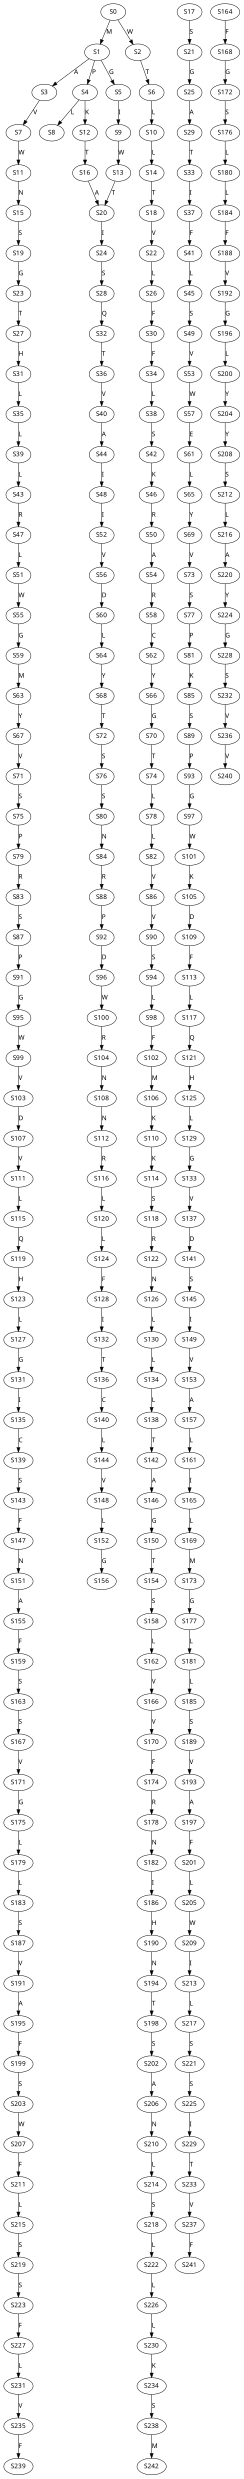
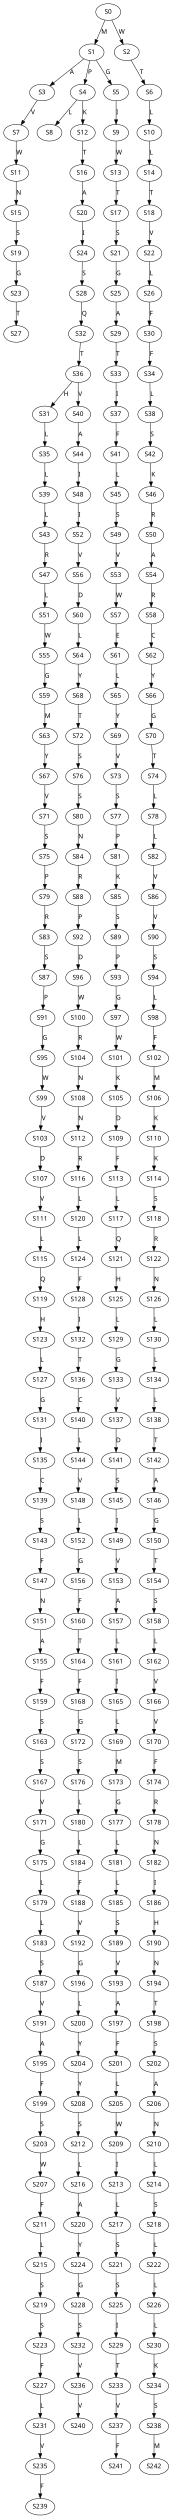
edge "S13" -> "S20": now "S13" -> "S17"
edge "S27" -> "S31": now "S36" -> "S31"
node "S160": added
